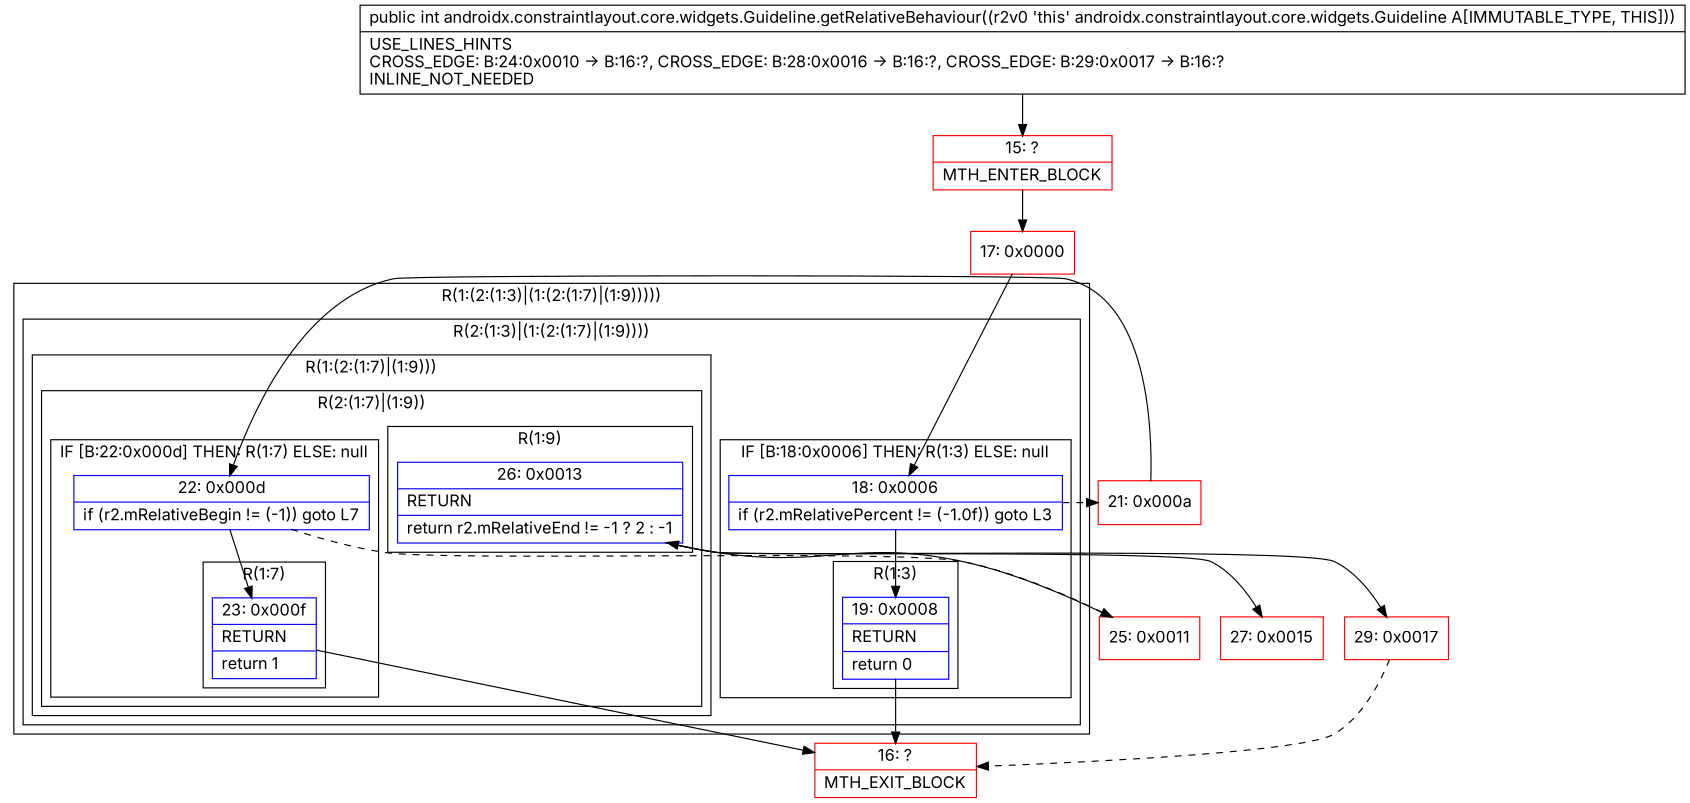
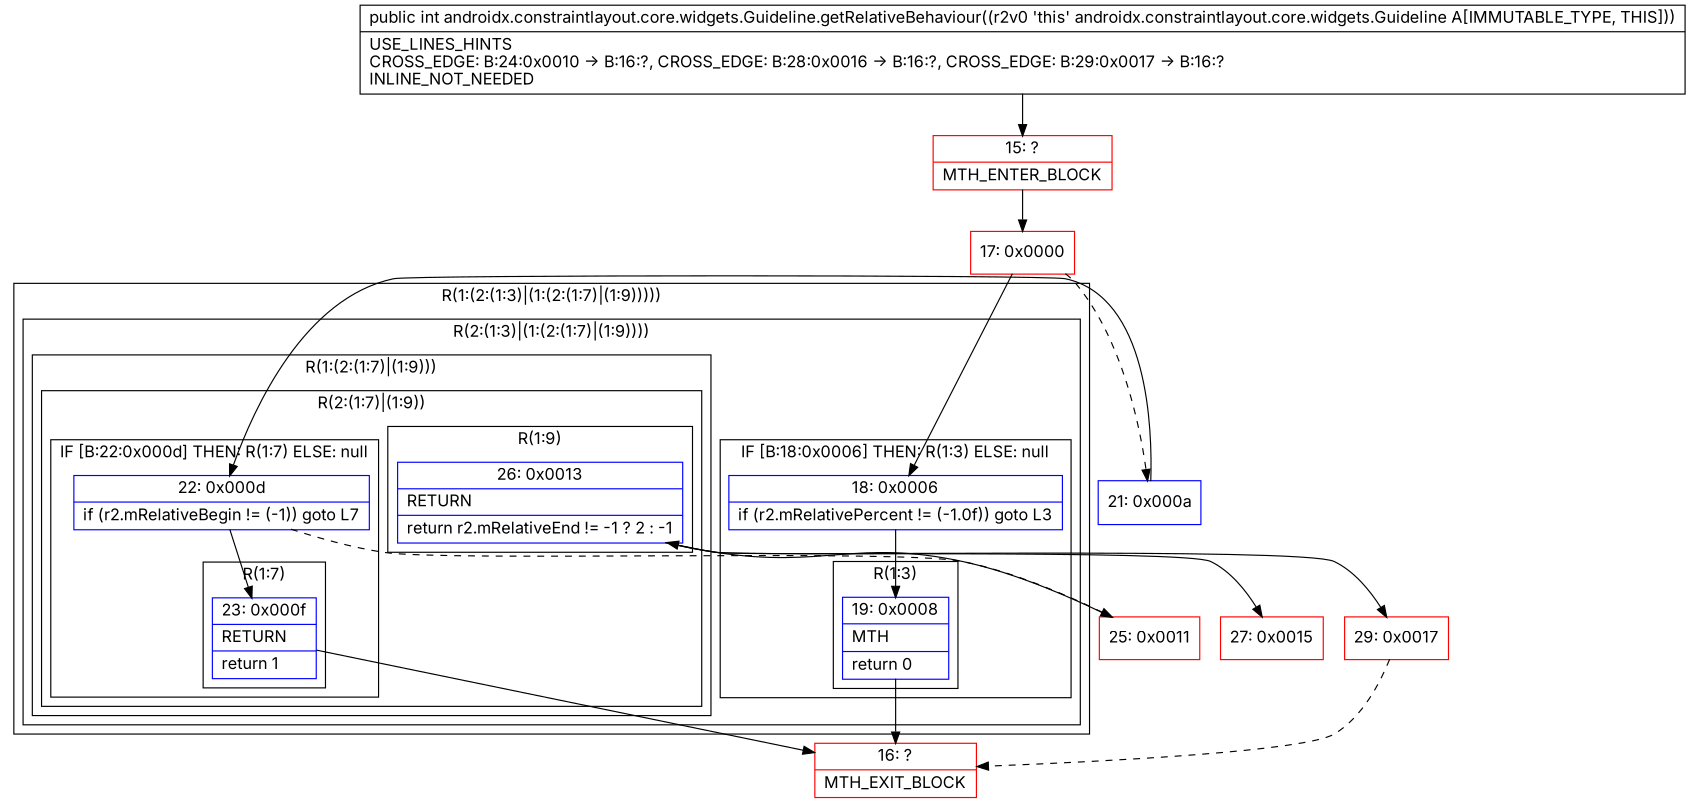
edge "18: 0x0006" -> "21: 0x000a": now "17: 0x0000" -> "21: 0x000a"
node "21: 0x000a": color red -> blue
node "19: 0x0008": text "RETURN" -> "MTH"
